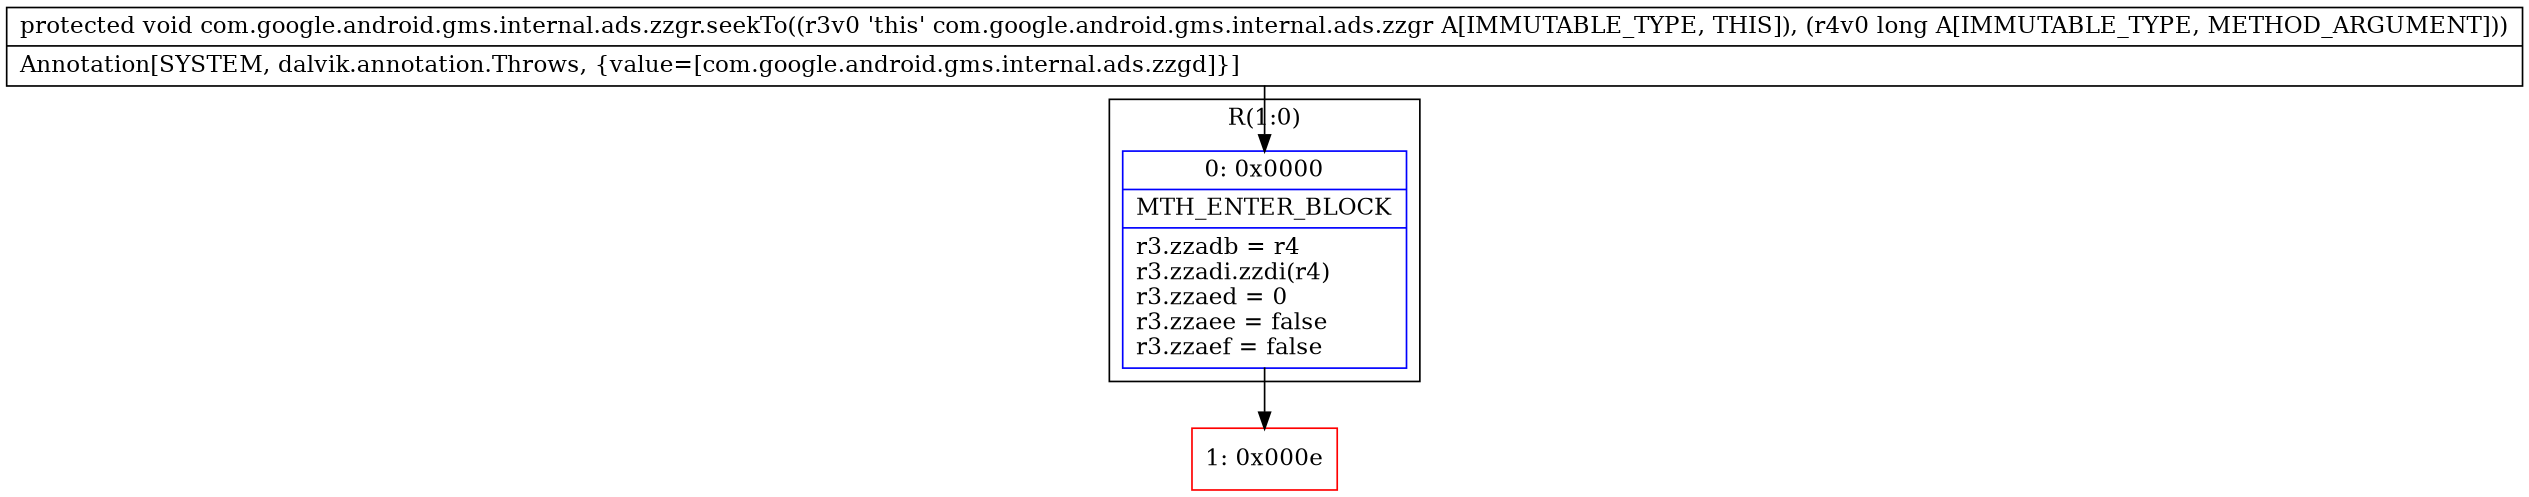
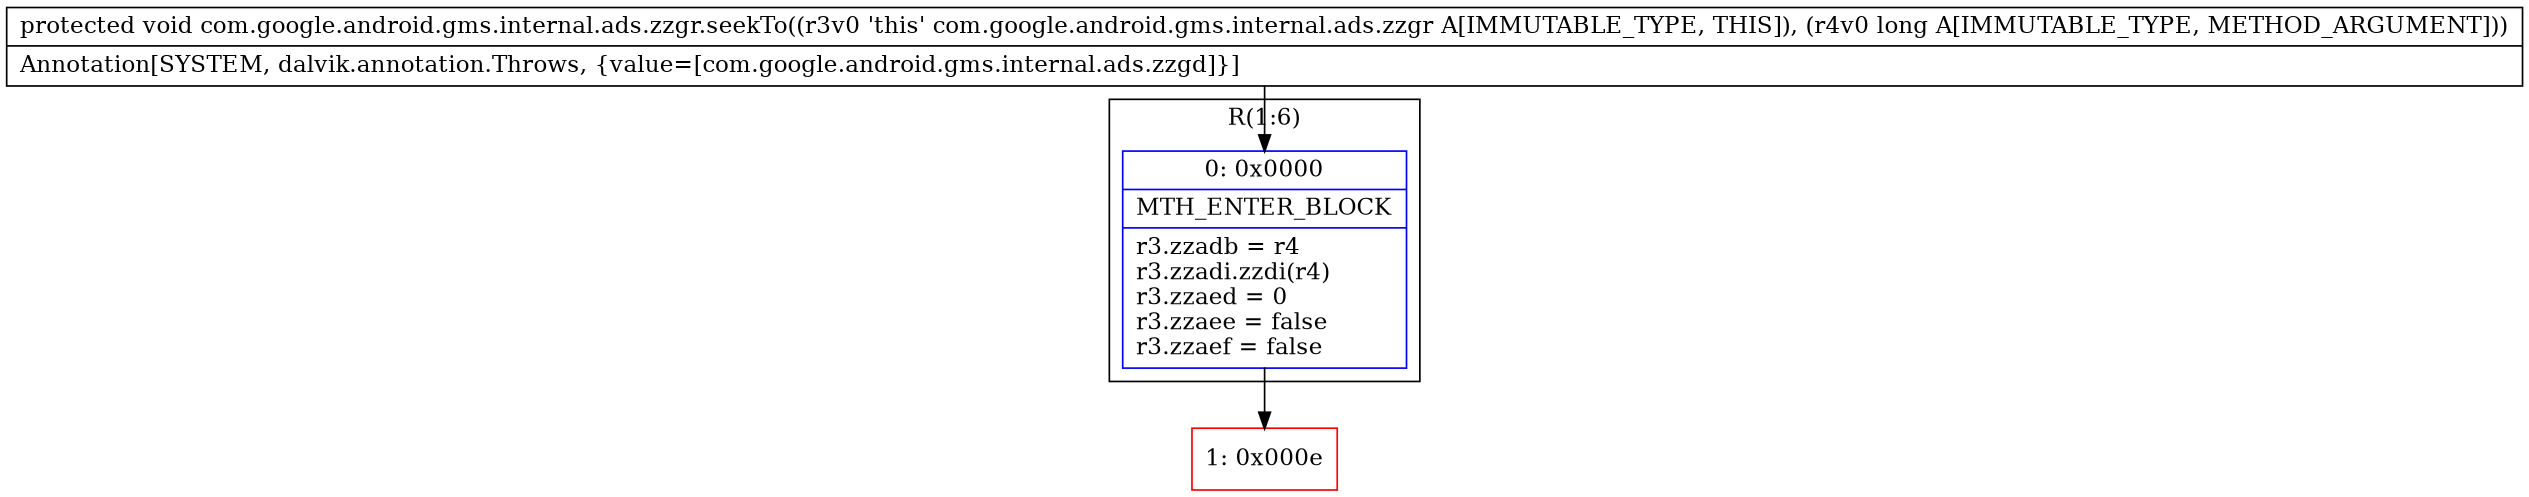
cluster "R(1:0)": label "R(1:0)" -> "R(1:6)"
